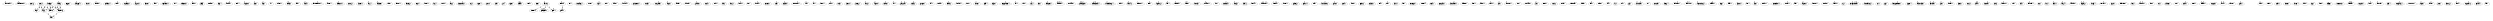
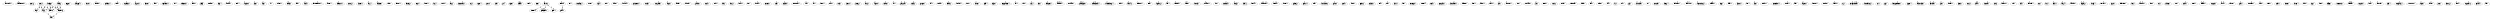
node "mountain(1)": added
edge "dave(2)" -> "year(1)": reversed
